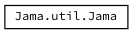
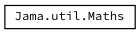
node "Jama.util.Jama": label "Jama.util.Jama" -> "Jama.util.Maths"
